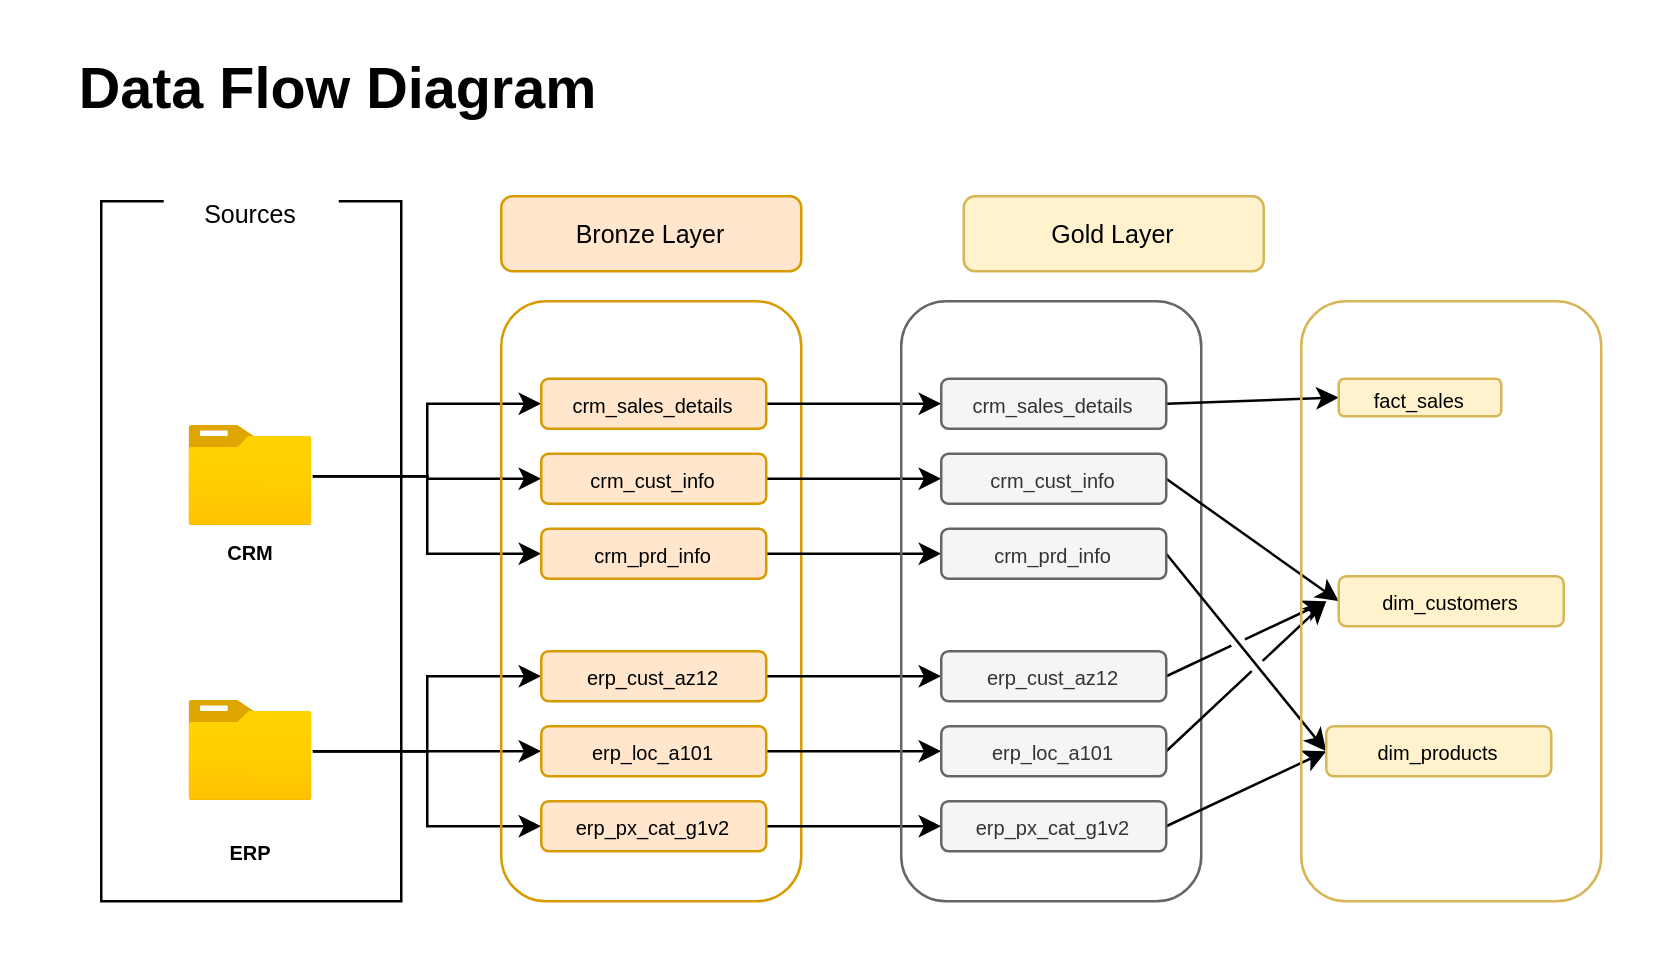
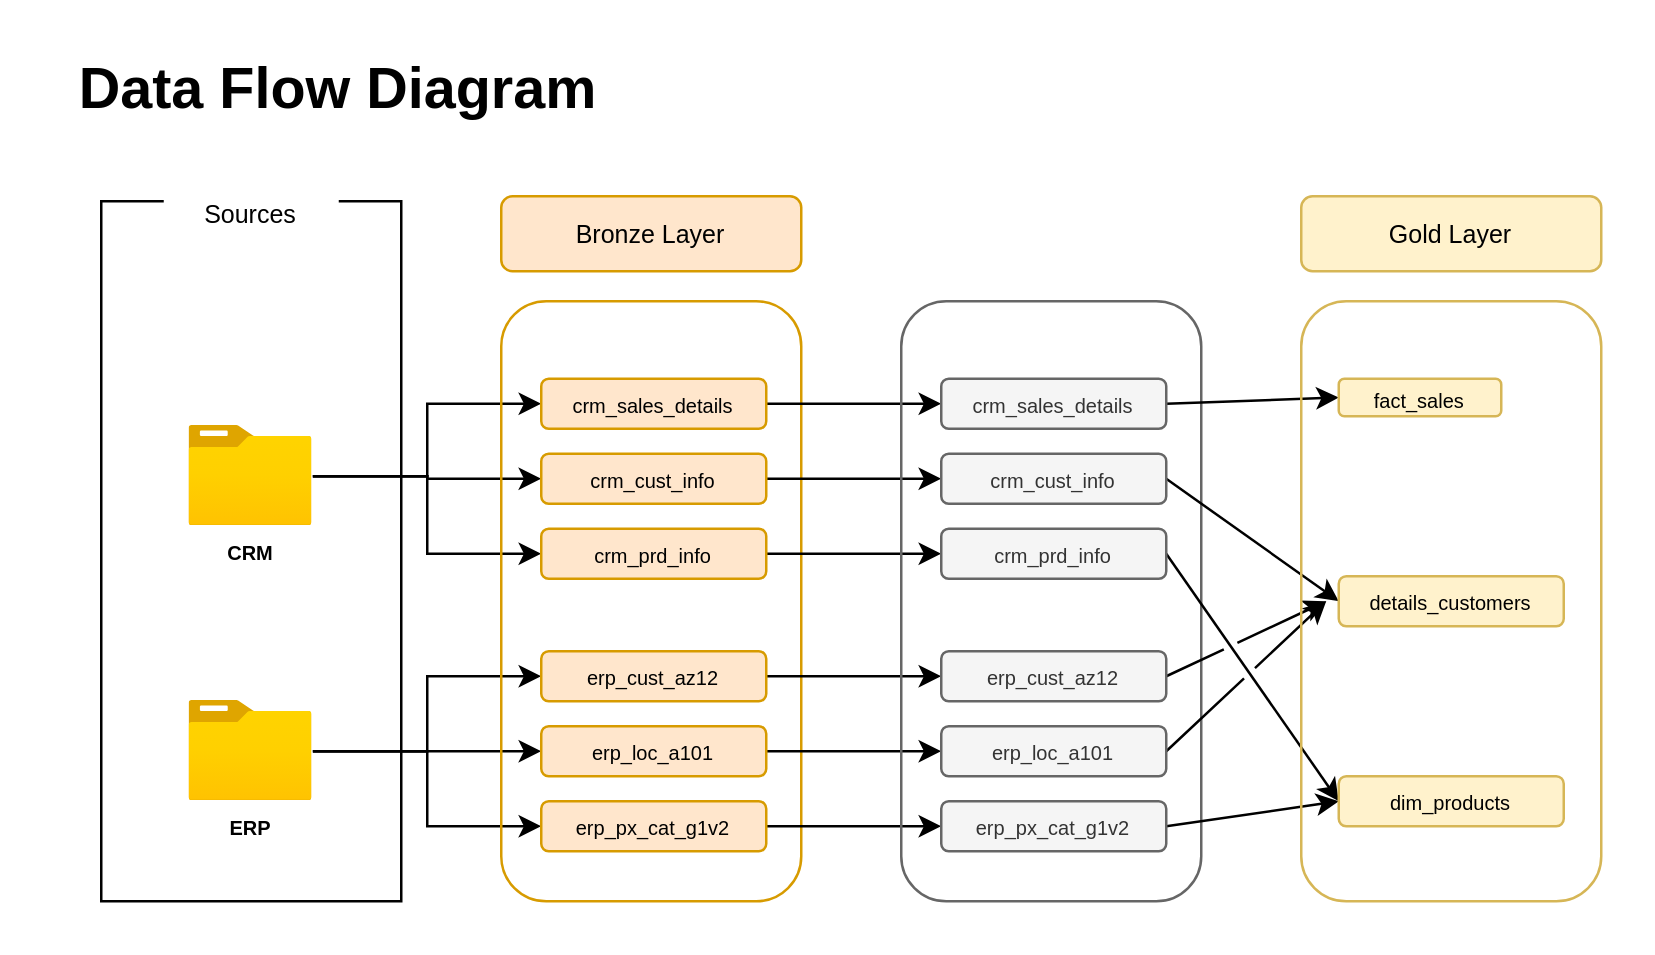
node "Gold Layer": moved (1114, 234) -> (1451, 234)
node "dim_customers": label "dim_customers" -> "details_customers"
node "dim_products": moved (1439, 751) -> (1451, 801)
node "ERP": moved (251, 851) -> (251, 826)
